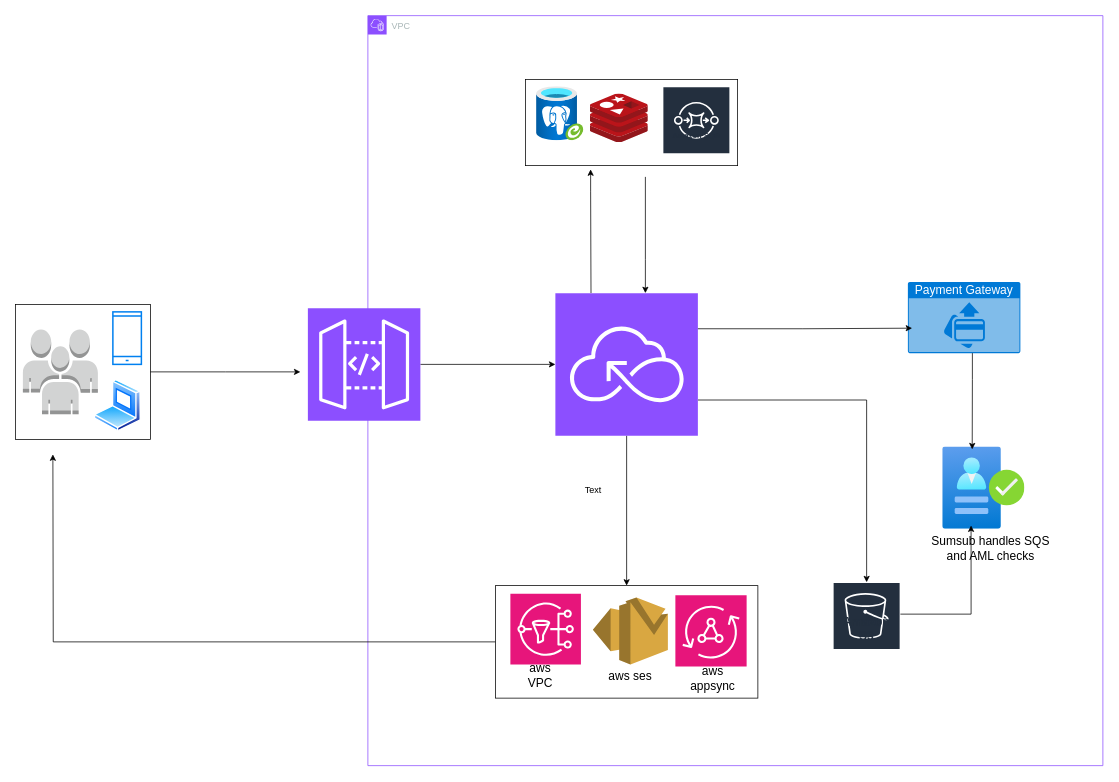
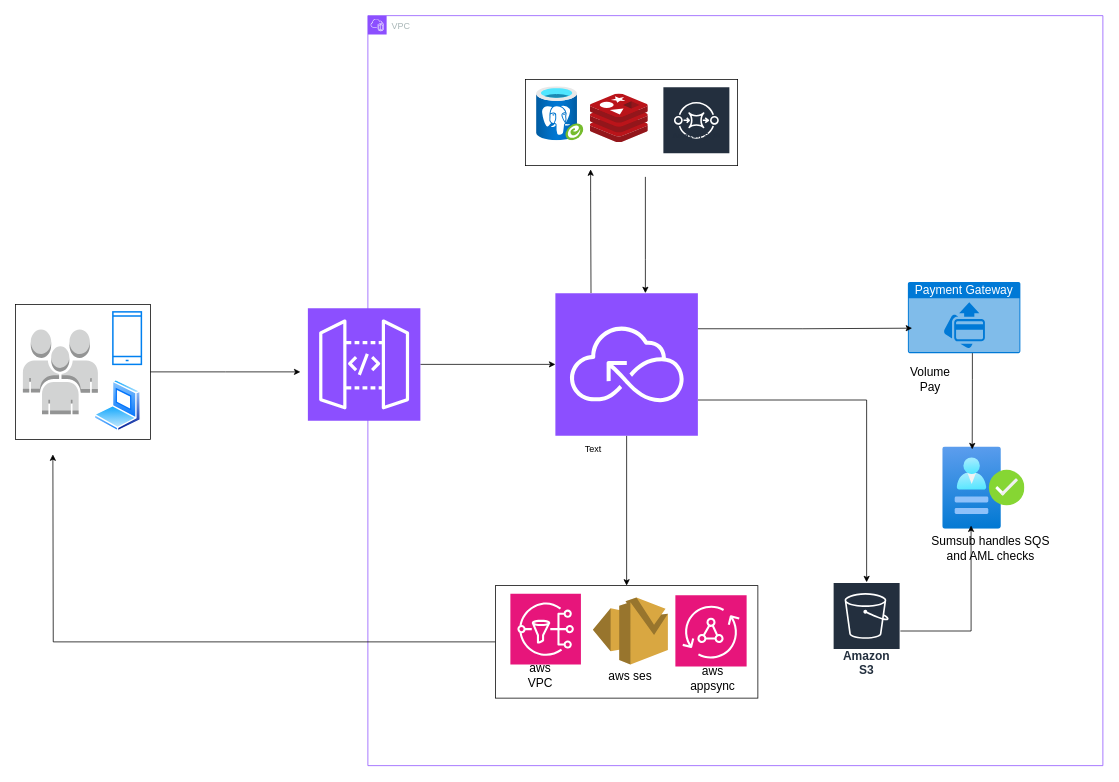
node "Volume Pay": added
node "Text": moved (593, 490) -> (593, 449)
node "Amazon S3": size 68x64 -> 68x98
